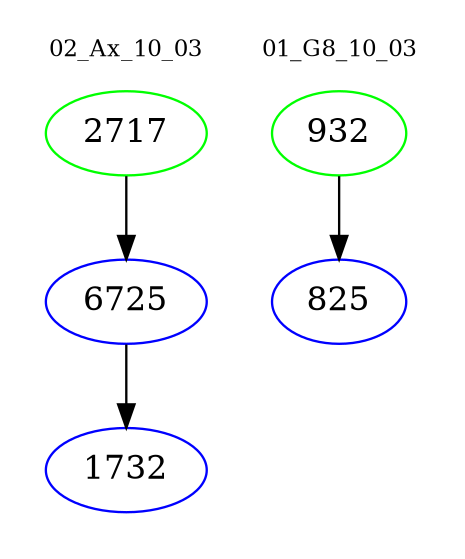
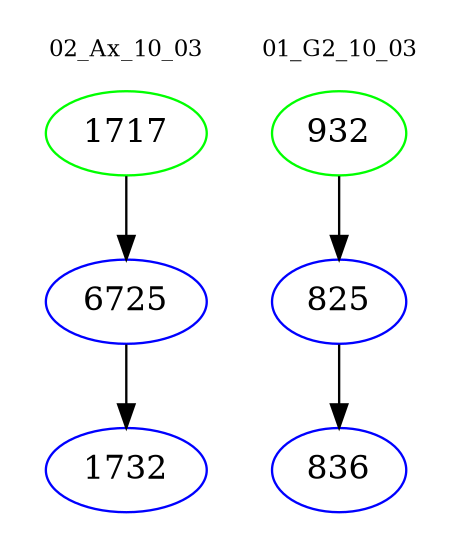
cluster "01_G8_10_03": label "01_G8_10_03" -> "01_G2_10_03"
node "2717": label "2717" -> "1717"
node "836": added
